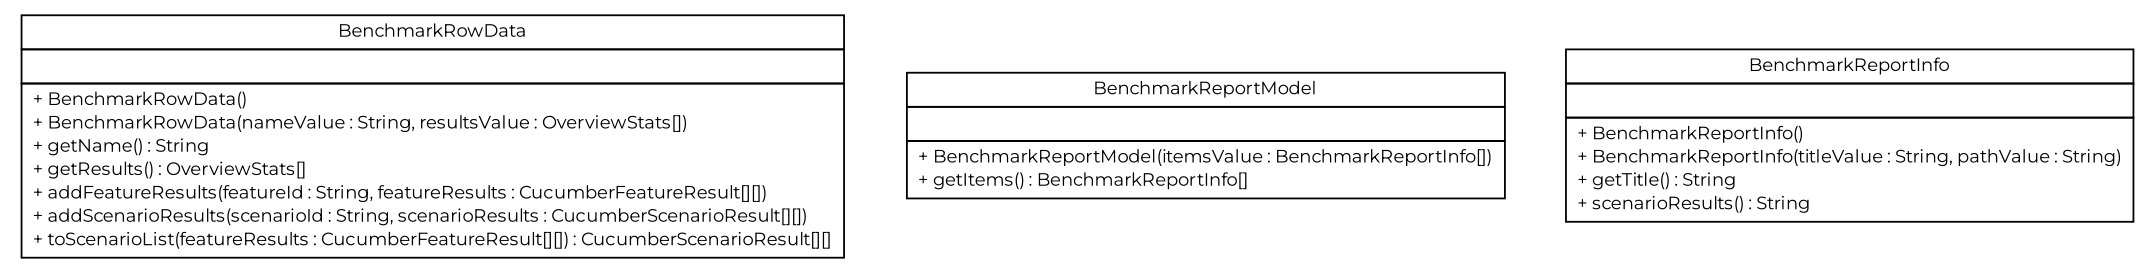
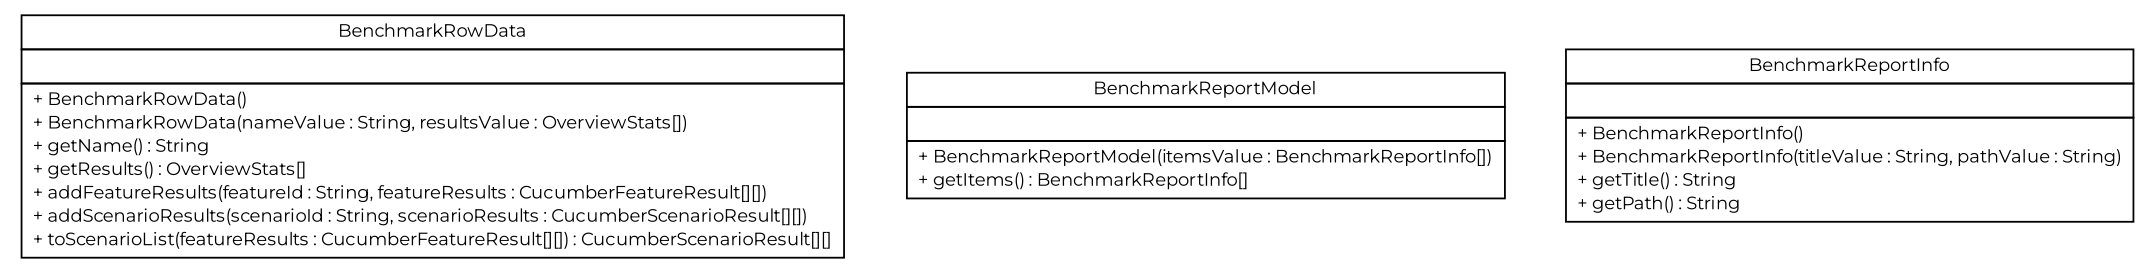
node "BenchmarkReportInfo": text "+ scenarioResults() : String" -> "+ getPath() : String"
